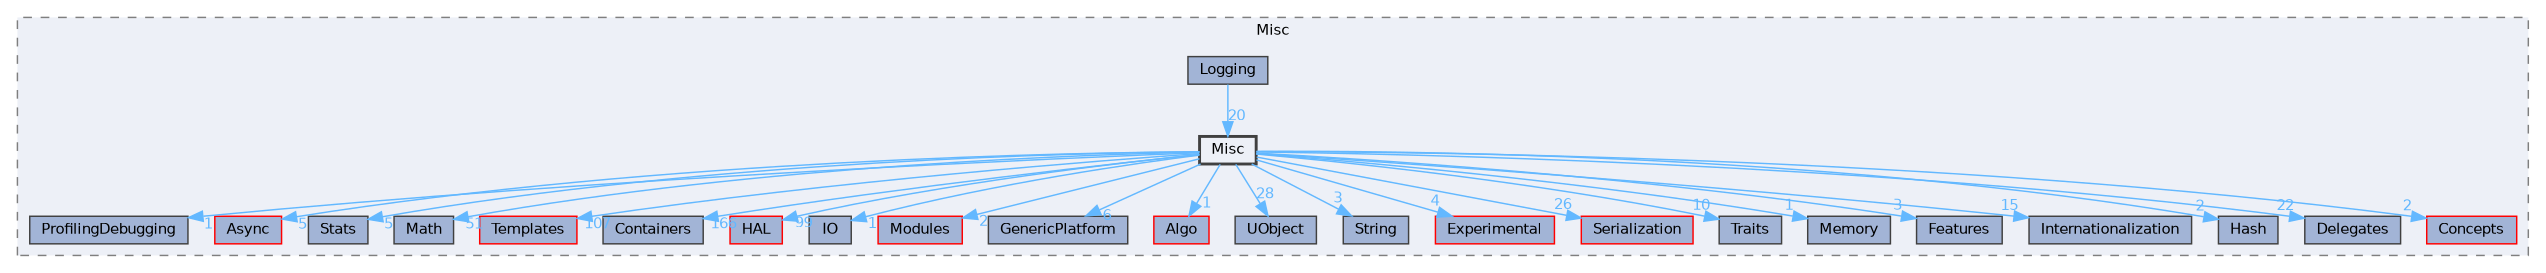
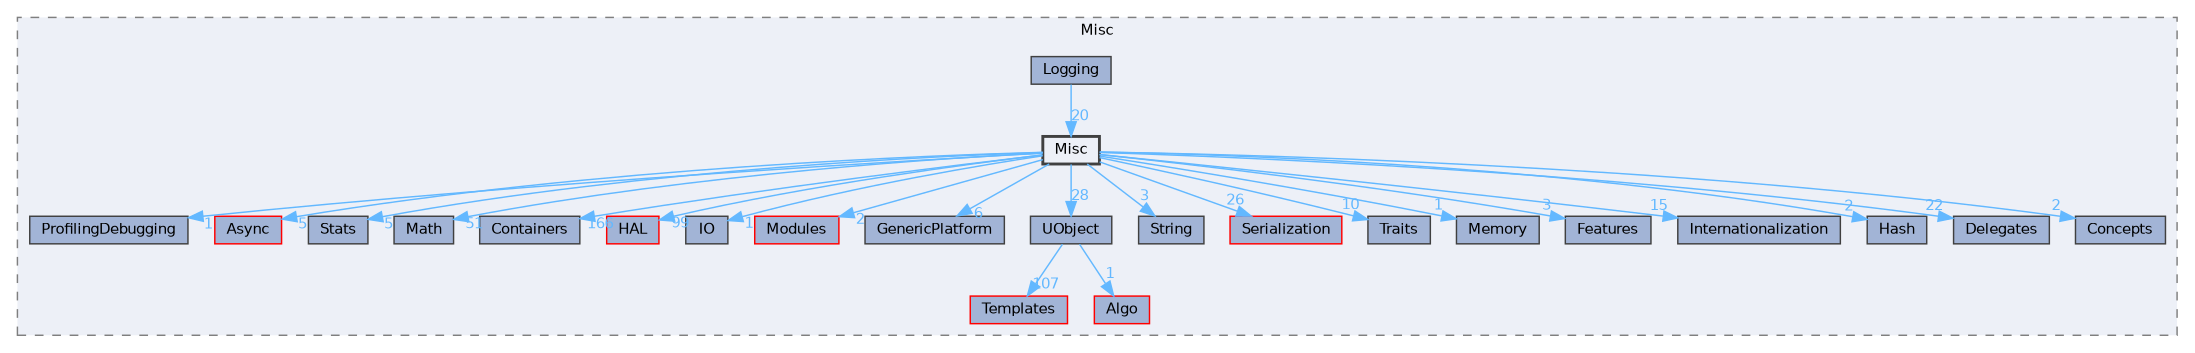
edge "Misc" -> "Templates": now "UObject" -> "Templates"
edge "Misc" -> "Algo": now "UObject" -> "Algo"
node "Experimental": removed
node "Concepts": color red -> grey25
